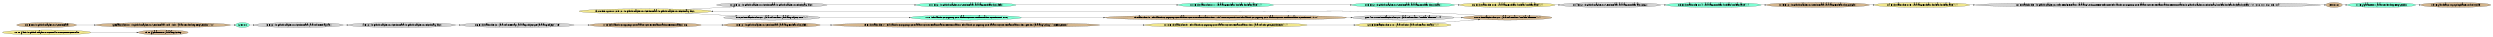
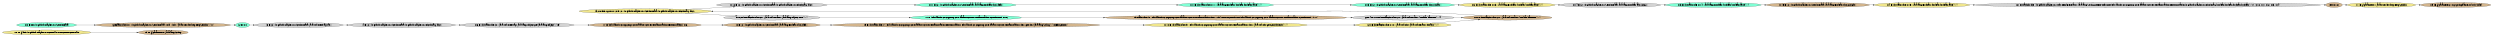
node "r1 := @parameter1: javax.servlet.http.HttpSession": fillcolor aquamarine -> khaki
node "r19 := @boolean2: org.springframework.ui.Model": label "r19 := @boolean2: org.springframework.ui.Model" -> "r19 := @parameter2: org.springframework.ui.Model"
node "$r0 = new io.github.mayhewsw.SessionData": fillcolor tan -> aquamarine
